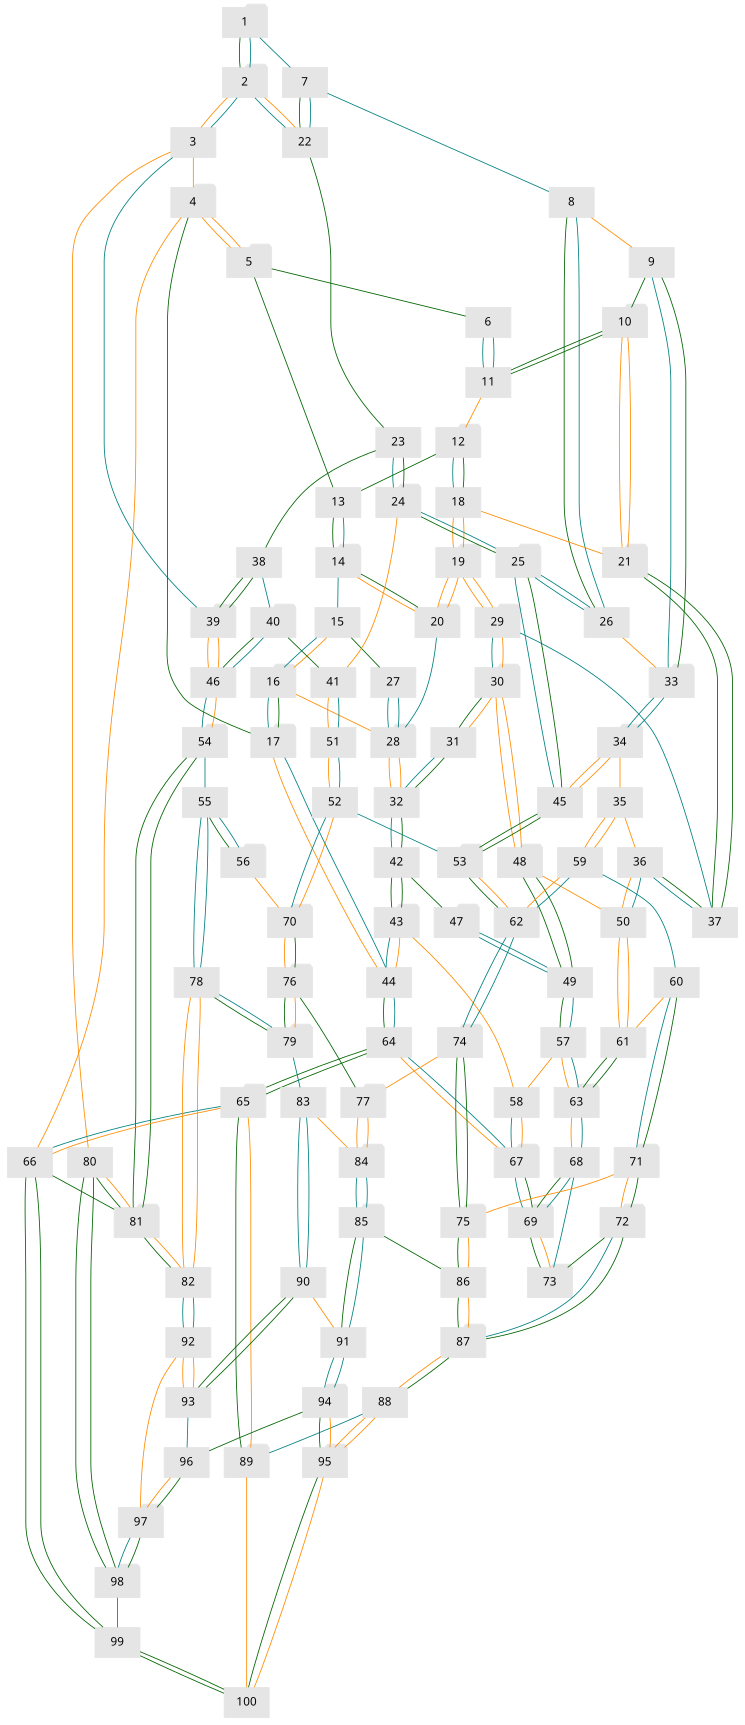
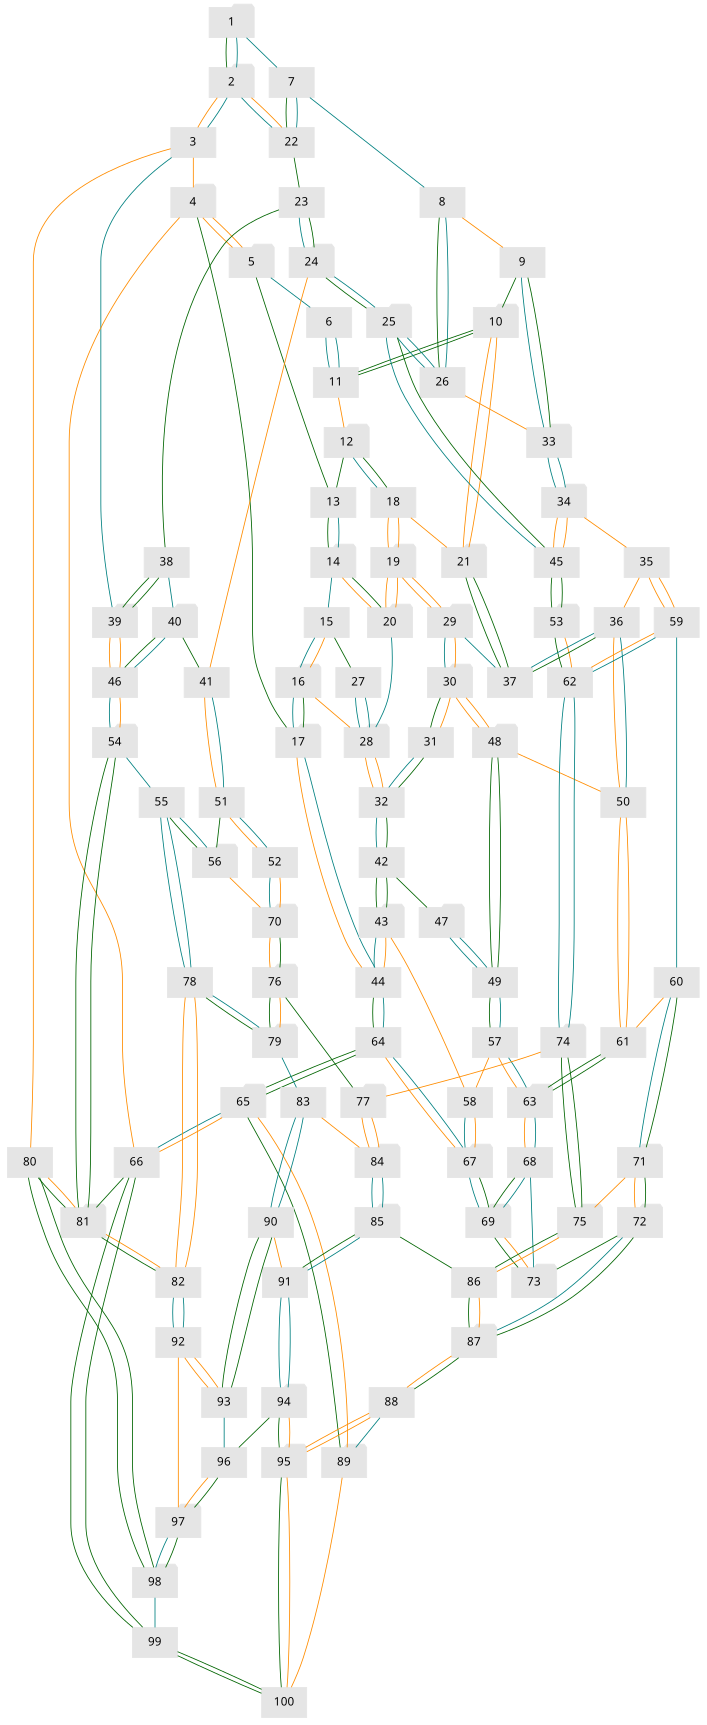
edge "5" -- "6": color darkgreen -> teal
edge "51" -- "56": added
edge "52" -- "53": removed
